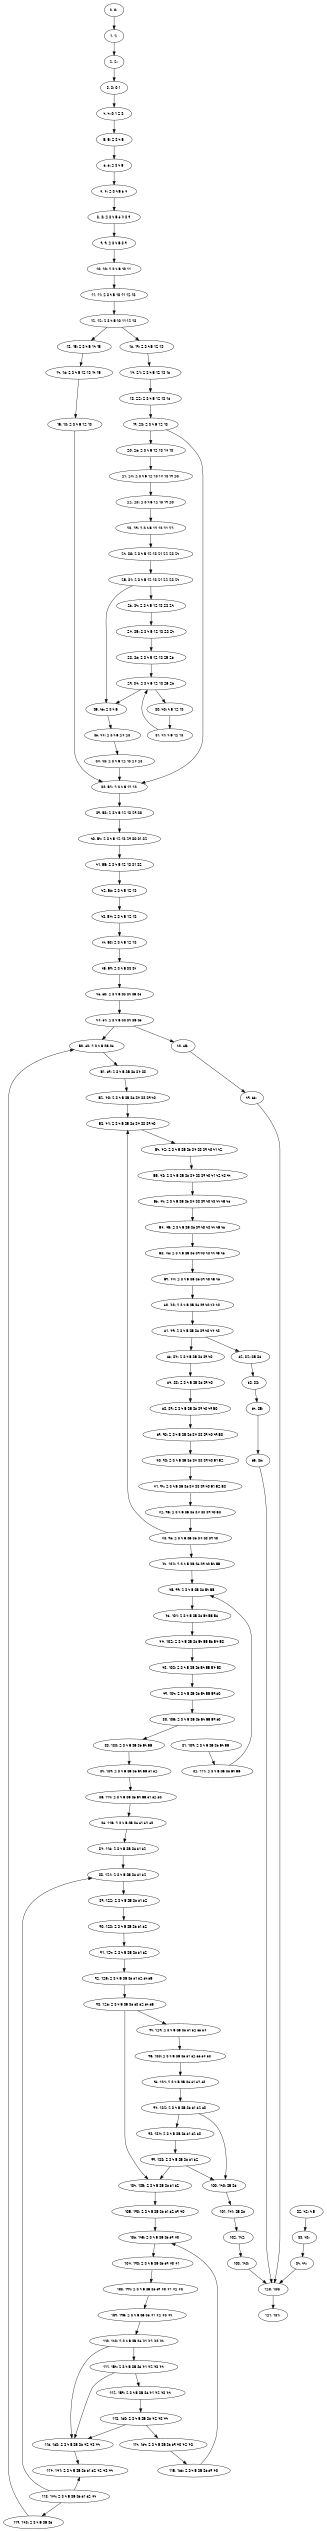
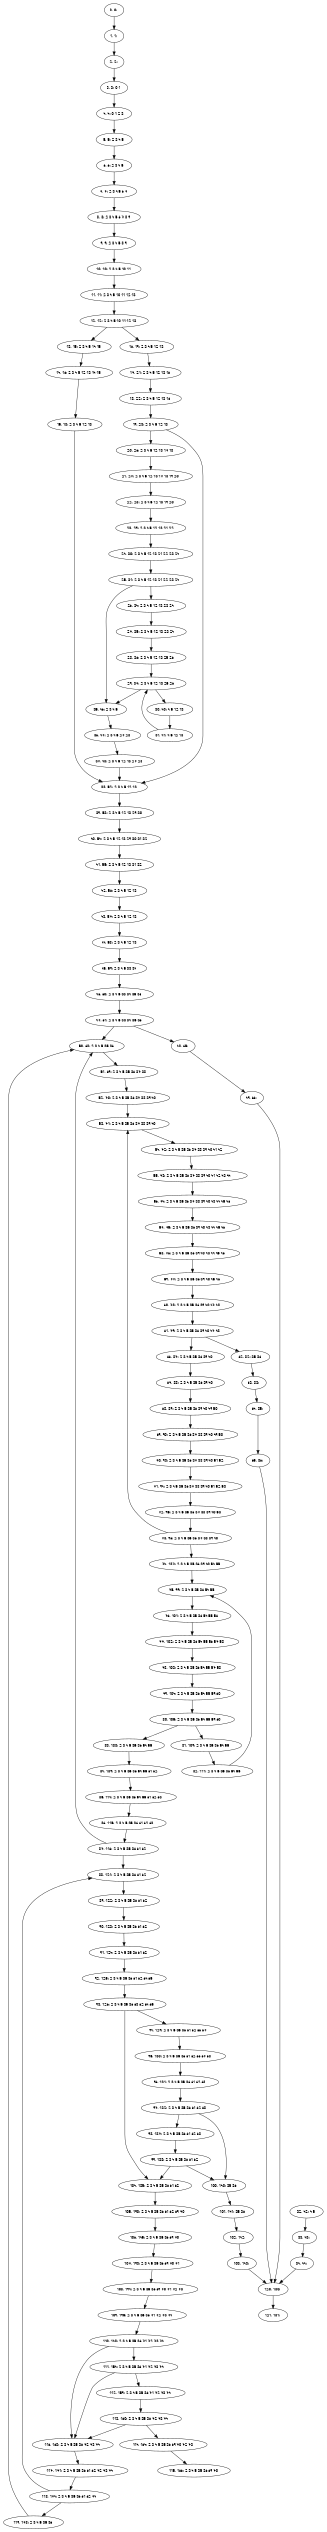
edge "87, 116: 2 3 4 5 35 36 61 62" -> "50, 68: 2 3 4 5 35 36": added
edge "80, 105: 2 3 4 5 35 36 54 55 59 60" -> "81, 109: 2 3 4 5 35 36 54 55": added
edge "115, 166: 2 3 4 5 35 36 69 70" -> "106, 145: 2 3 4 5 35 36 69 70": removed
edge "118, 174: 2 3 4 5 35 36 61 62 74" -> "117, 171: 2 3 4 5 35 36 61 62 72 73 74": reversed
